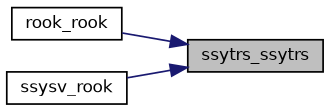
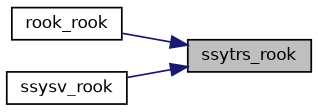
node "ssytrs_ssytrs": label "ssytrs_ssytrs" -> "ssytrs_rook"
